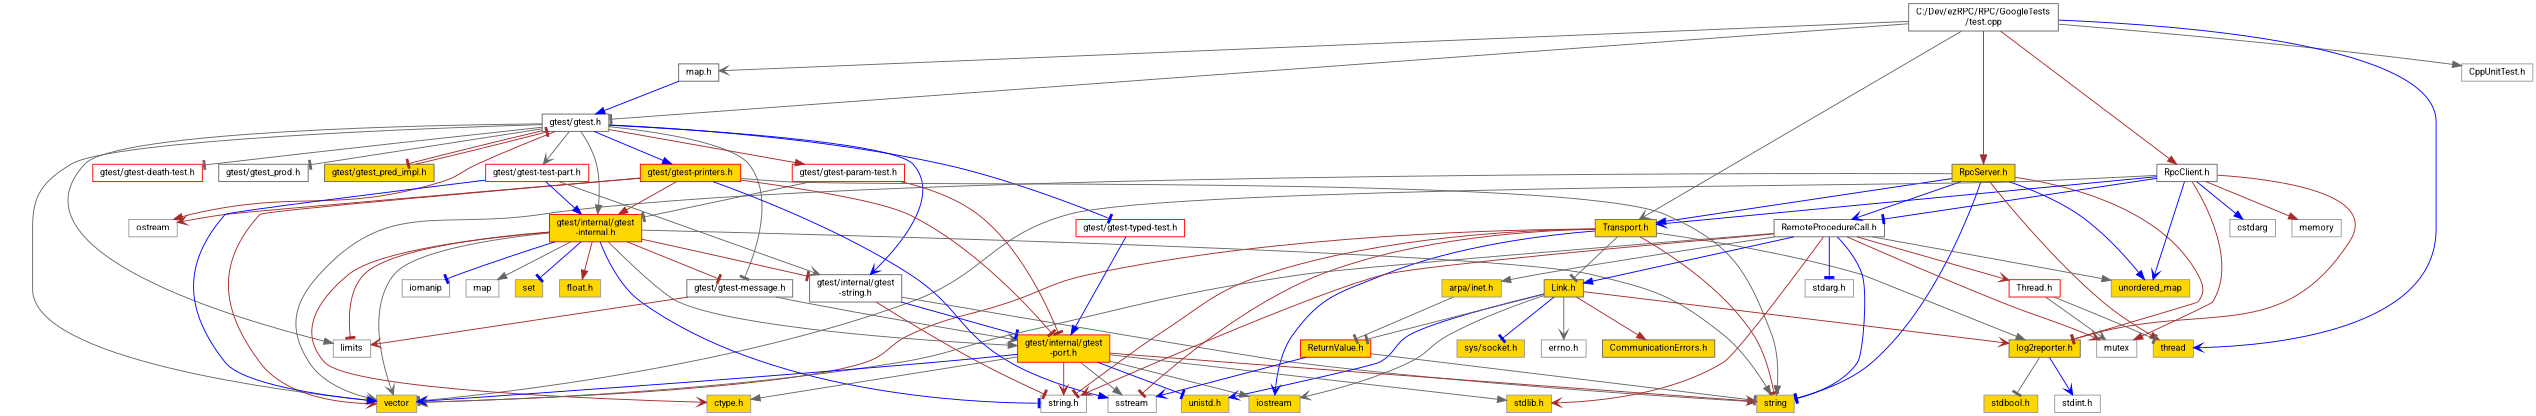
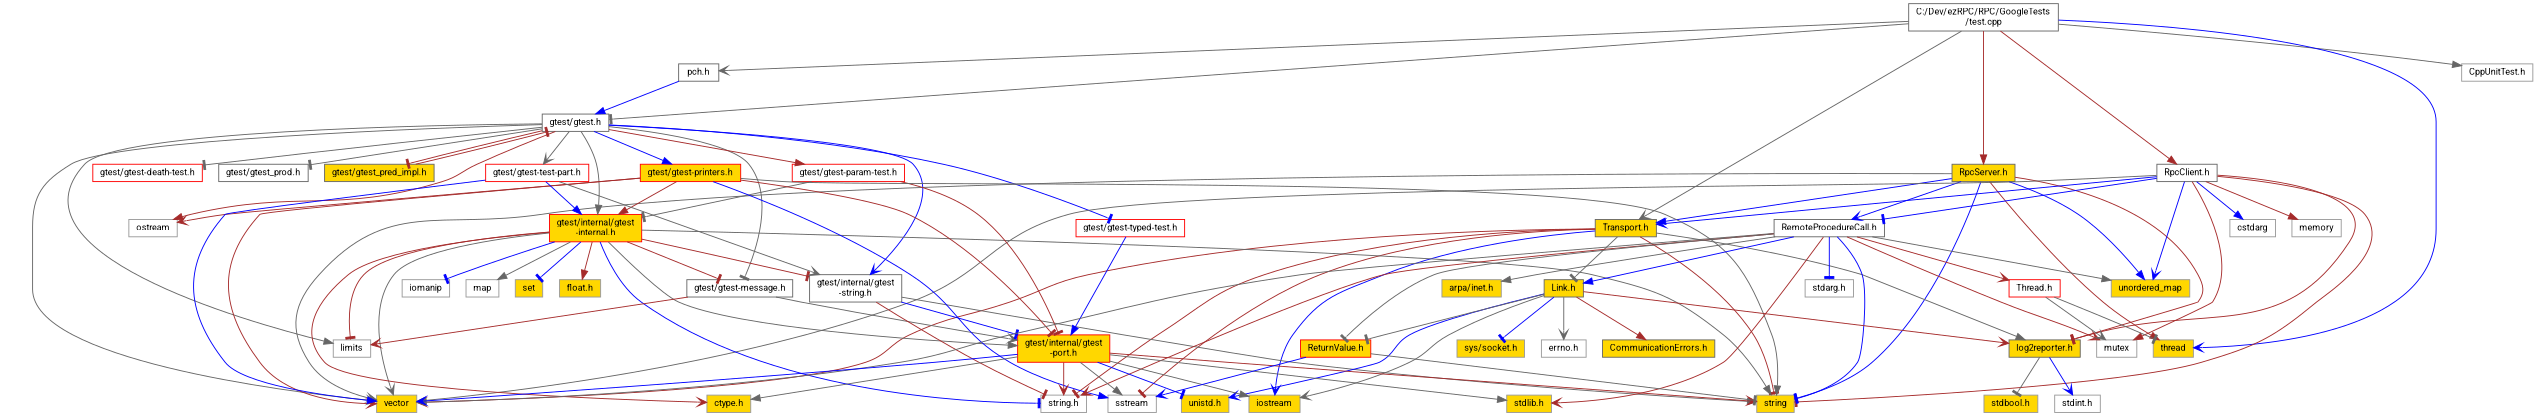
node "map.h": label "map.h" -> "pch.h"
edge "RpcClient.h" -> "vector": arrowhead tee -> normal
edge "arpa/inet.h" -> "ReturnValue.h": now "RemoteProcedureCall.h" -> "ReturnValue.h"
edge "RpcClient.h" -> "string": added
